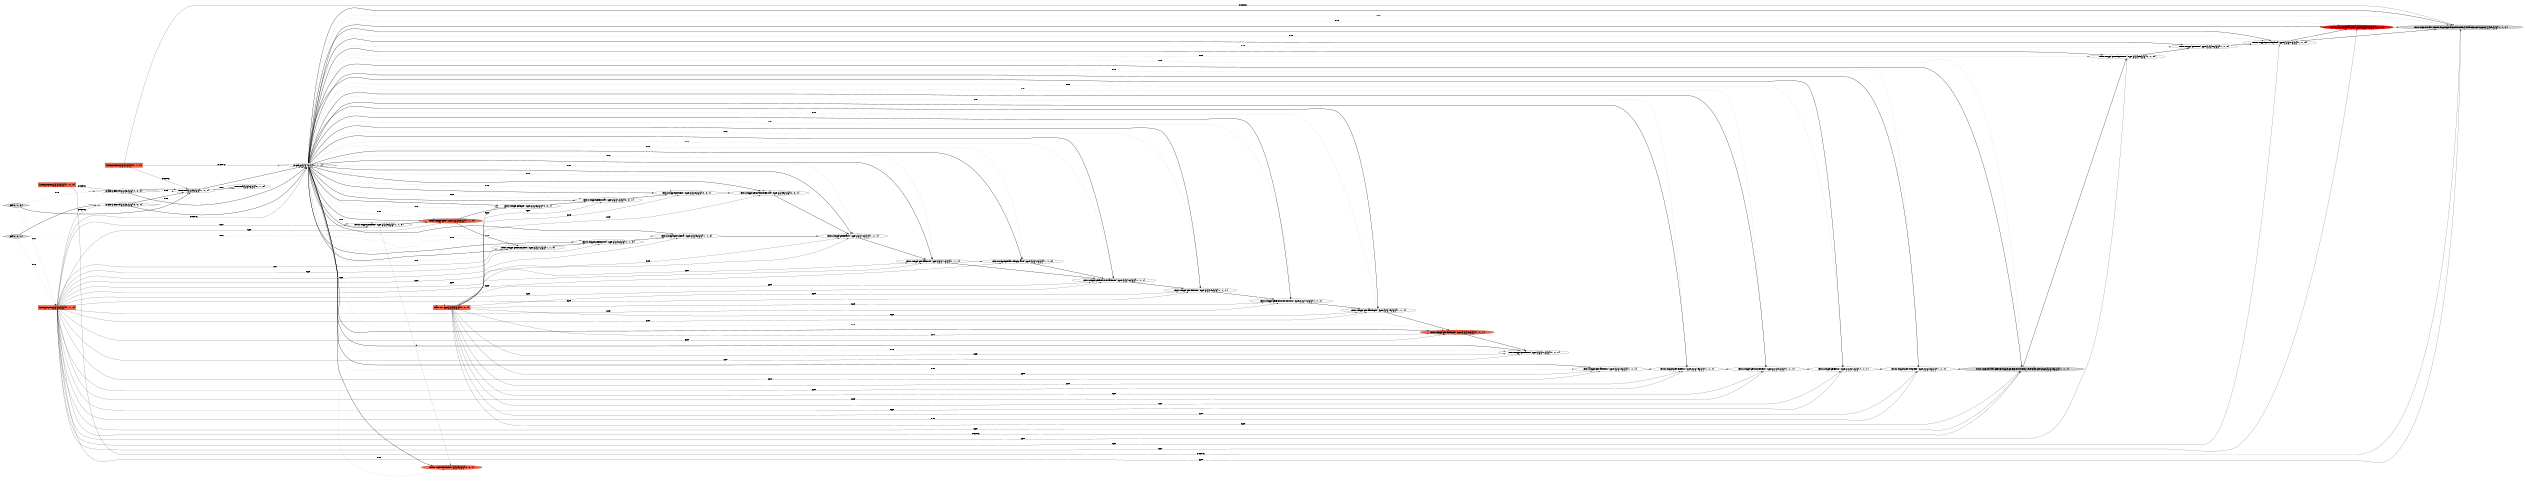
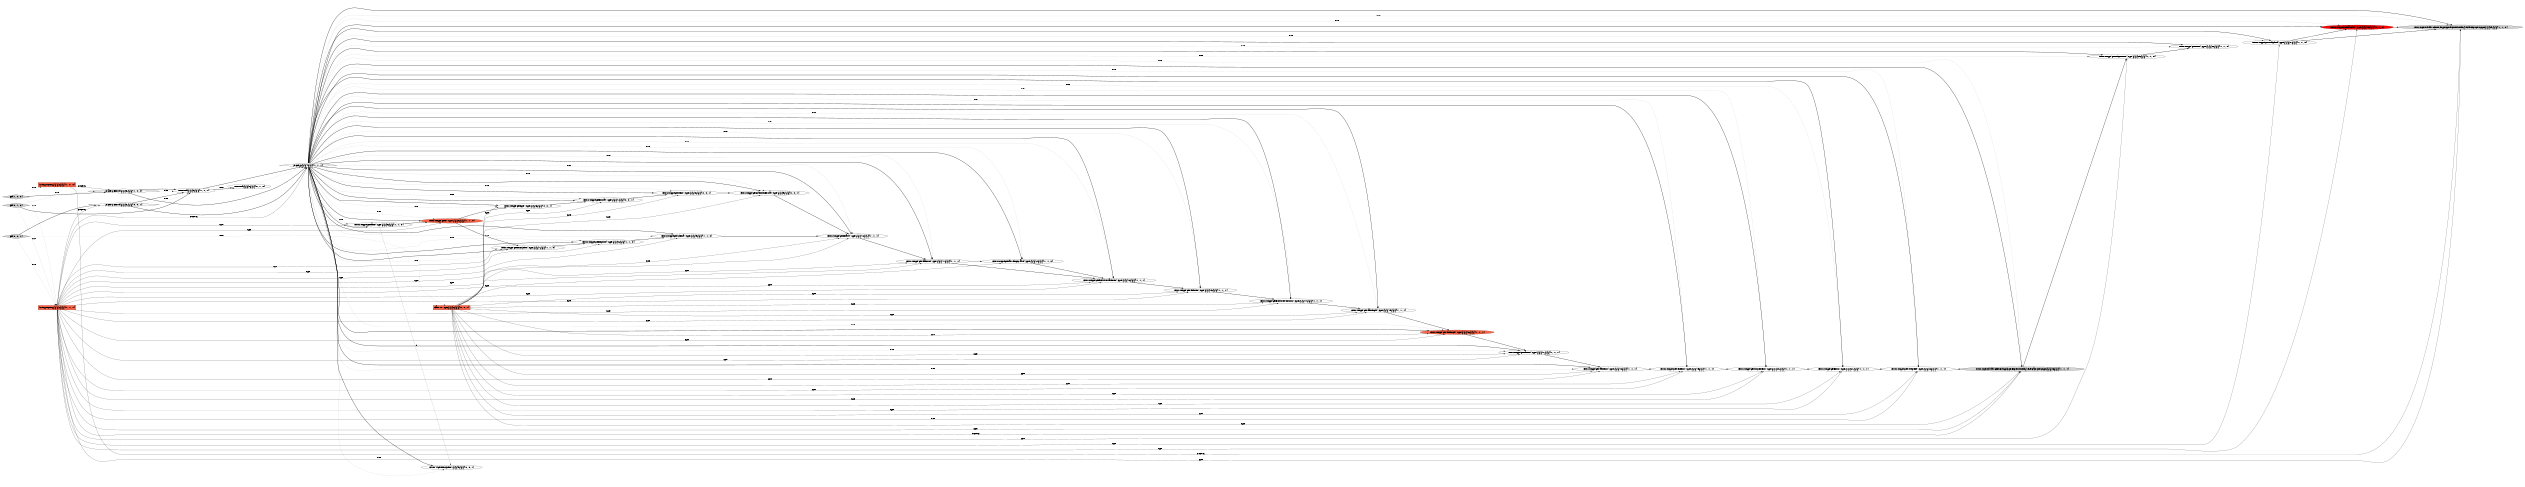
edge "return toType(getEnum(),type)@@@26@@@['1', '1', '0']" -> "return toType(getMultipleOf(),type)@@@27@@@['1', '1', '0']": removed
node "String property@@@2@@@['0', '1', '0']": removed
node "get['1', '0', '0']": added
edge "return toType(getPattern(),type)@@@17@@@['1', '1', '1']" -> "return toType(getMaxItems(),type)@@@18@@@['1', '1', '1']": added
node "return (T)getDescription()@@@5@@@['0', '0', '1']": fillcolor tomato -> white
